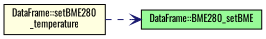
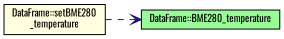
node "DataFrame::BME280_setBME": label "DataFrame::BME280_setBME" -> "DataFrame::BME280_temperature"
